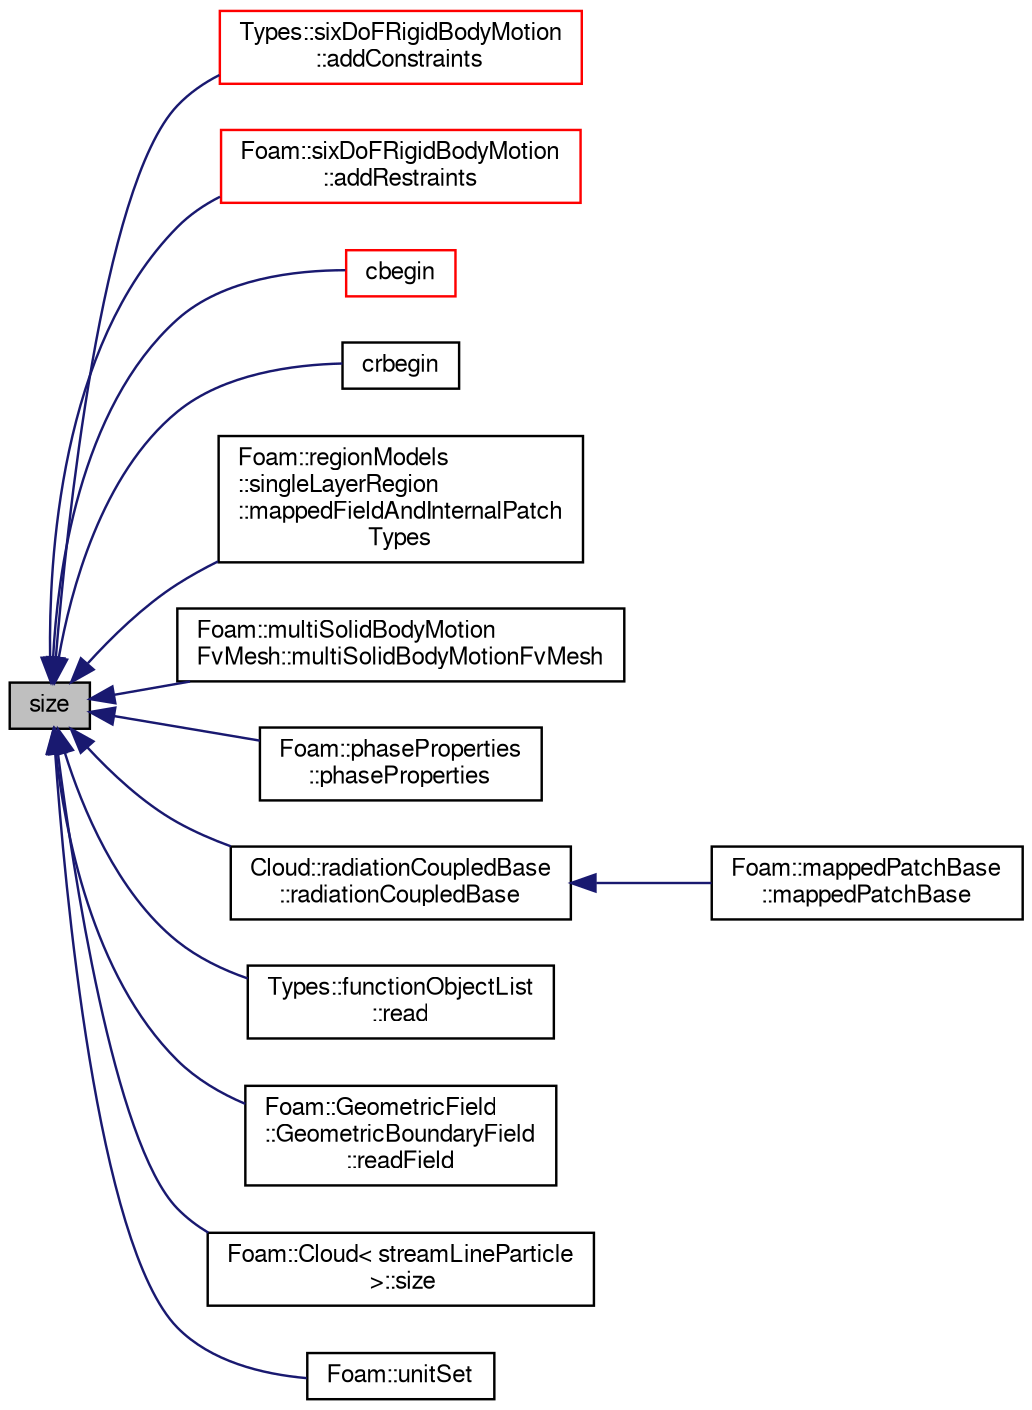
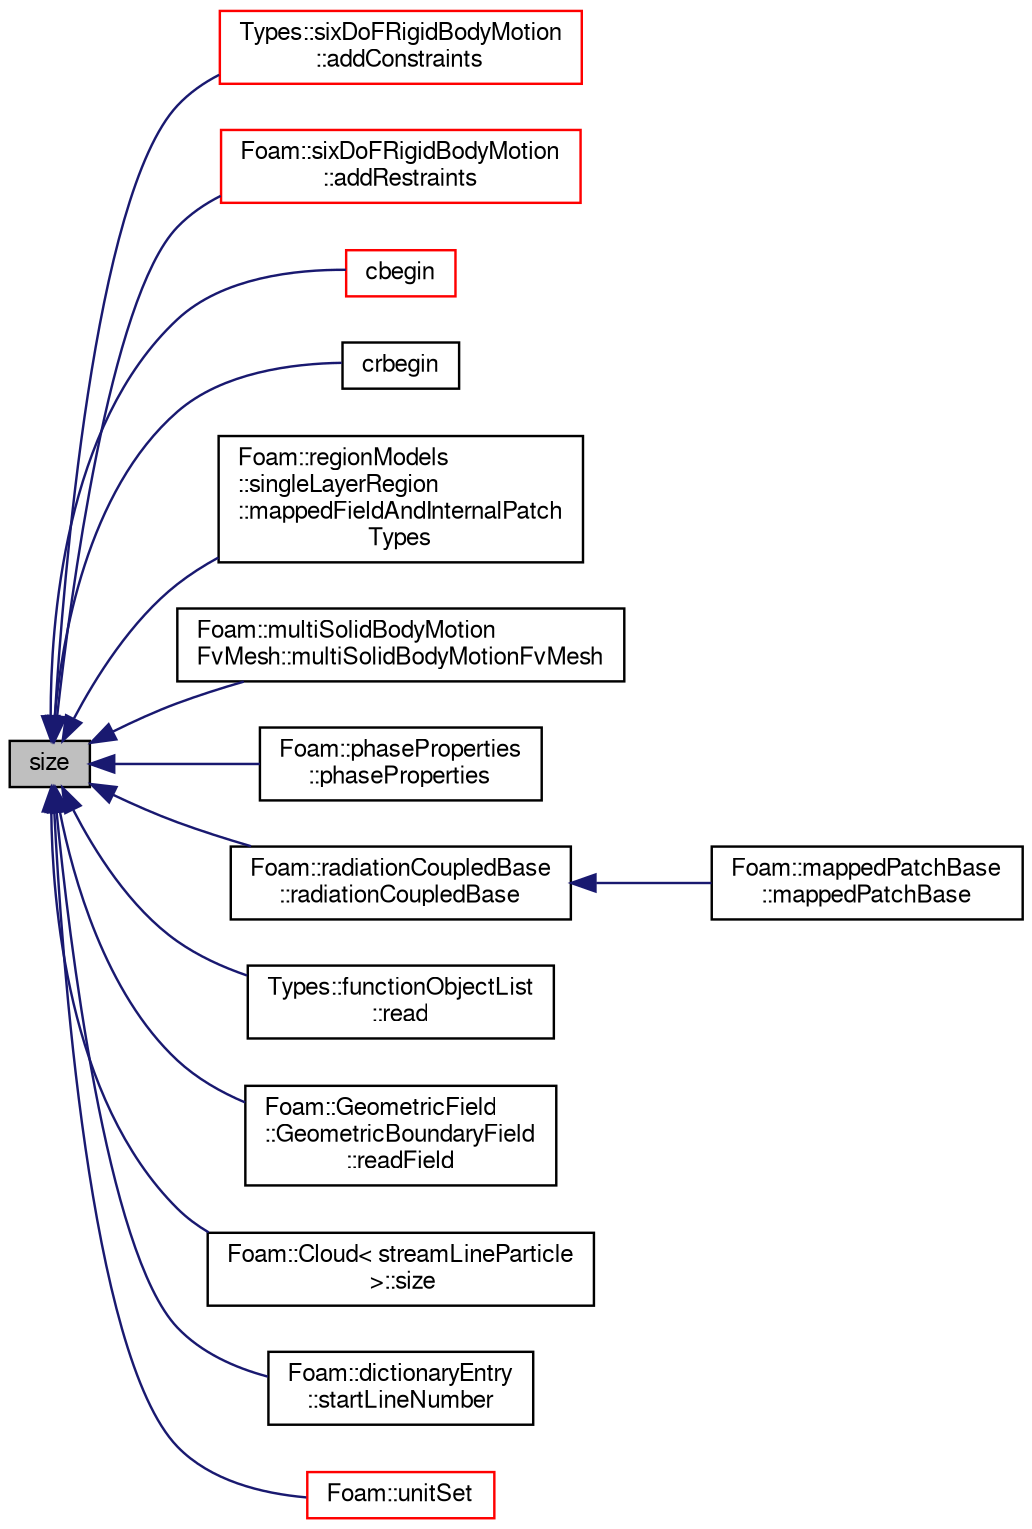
node "Cloud::radiationCoupledBase ::radiationCoupledBase": label "Cloud::radiationCoupledBase ::radiationCoupledBase" -> "Foam::radiationCoupledBase ::radiationCoupledBase"
node "Foam::unitSet": color black -> red
node "Foam::dictionaryEntry ::startLineNumber": added
